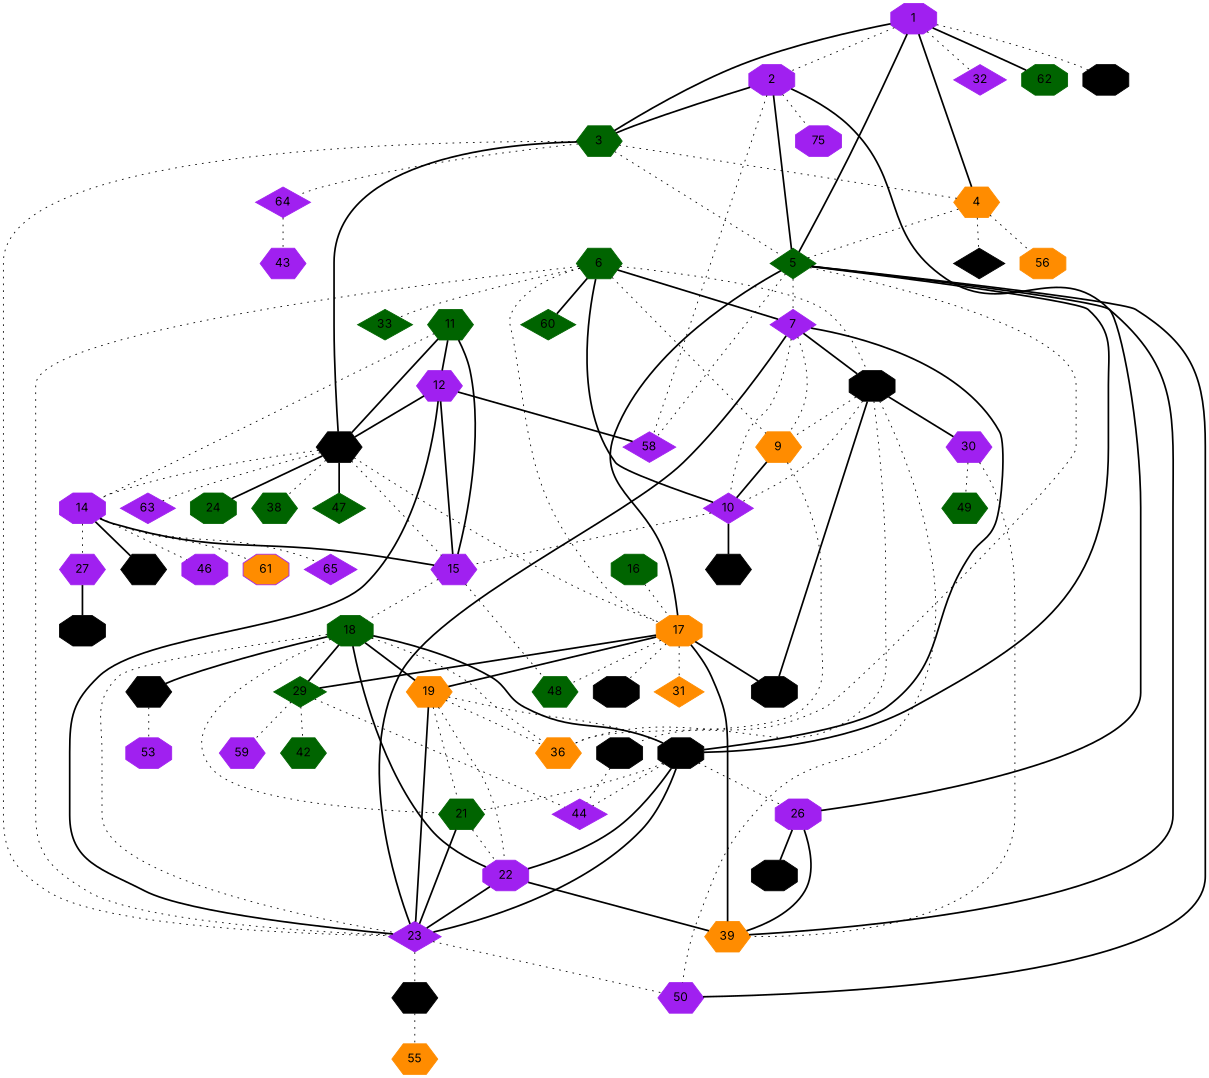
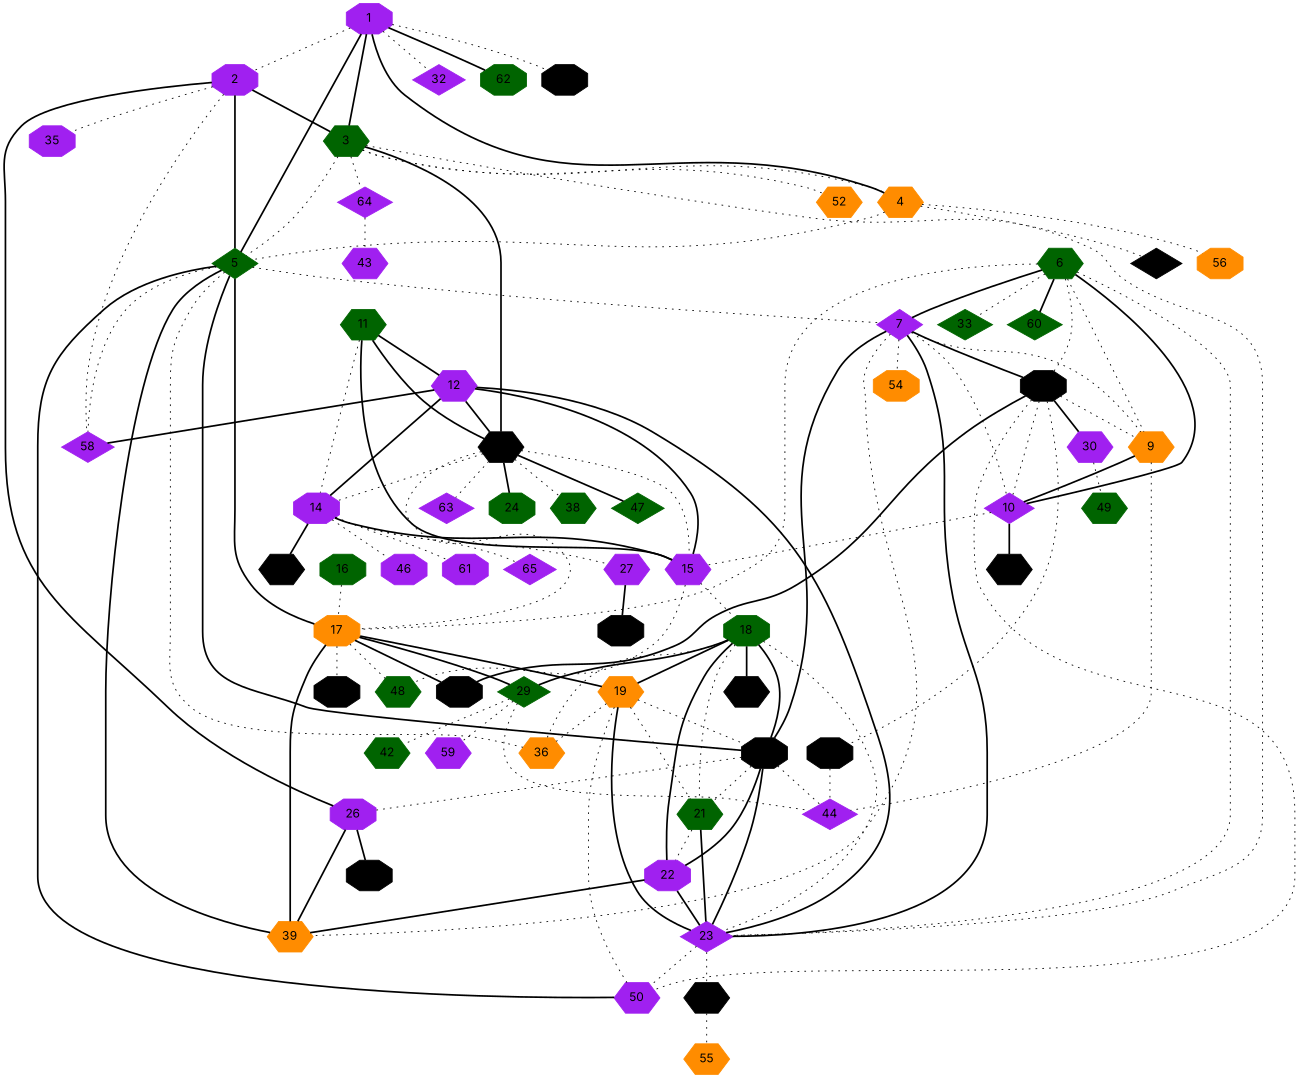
node "75": label "75" -> "35"
node "52": added
node "54": added
edge "12" -- "14": added
node "61": fillcolor darkorange -> purple
node "31": removed
edge "9" -- "36": now "9" -- "44"
node "53": removed
edge "19" -- "22": now "19" -- "50"
edge "30" -- "39": now "7" -- "39"
